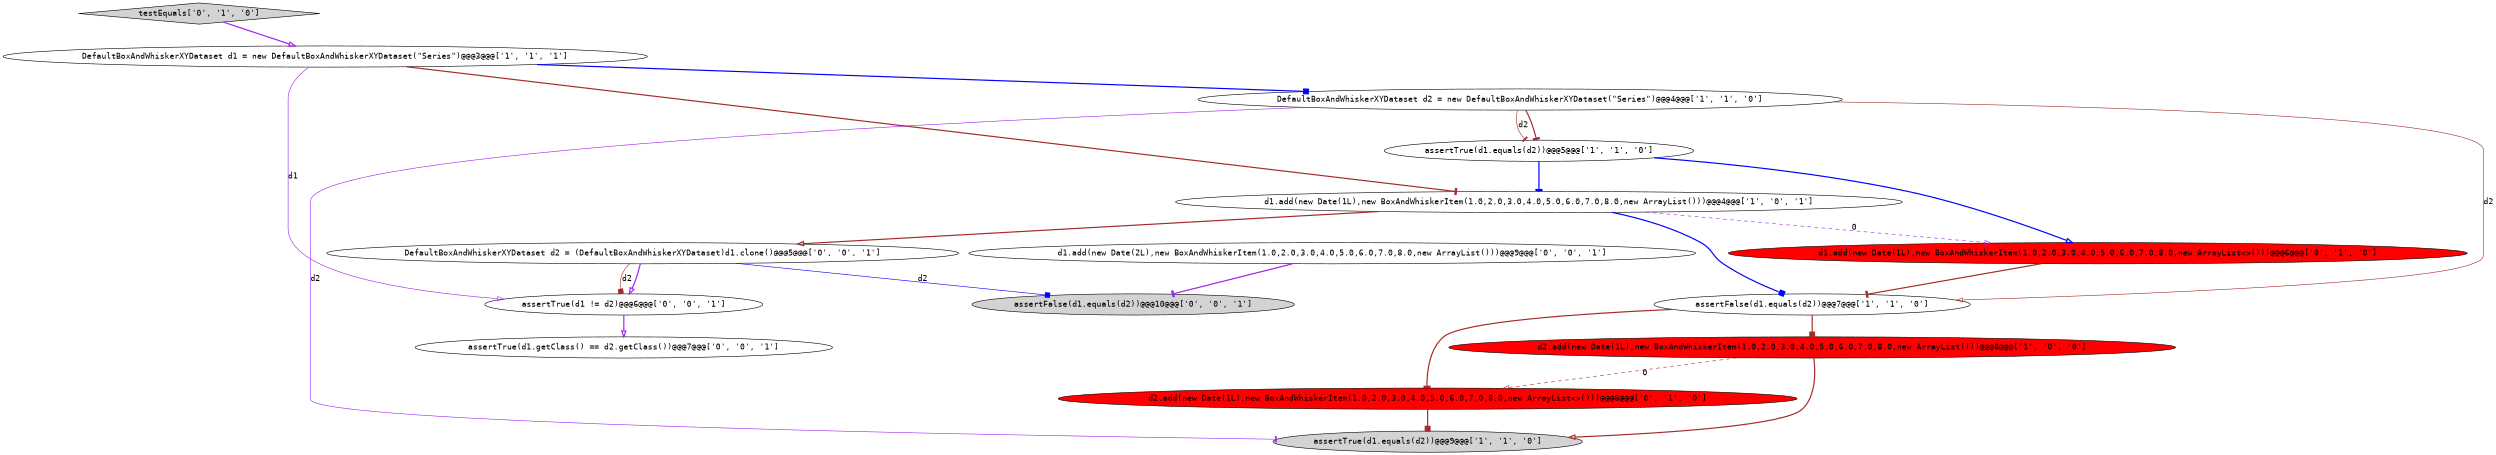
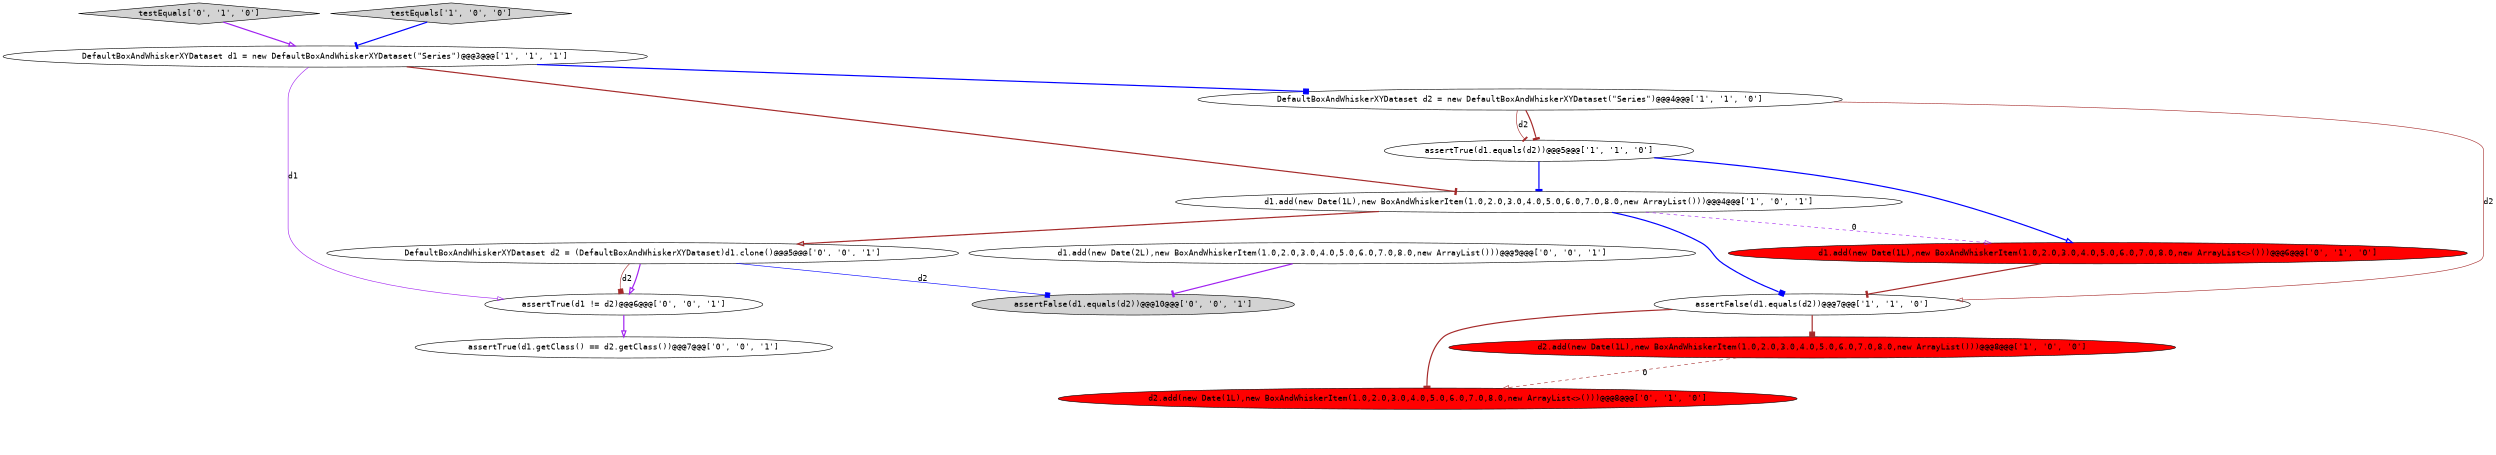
node "testEquals['1', '0', '0']": added
node "assertTrue(d1.equals(d2))@@@9@@@['1', '1', '0']": removed
